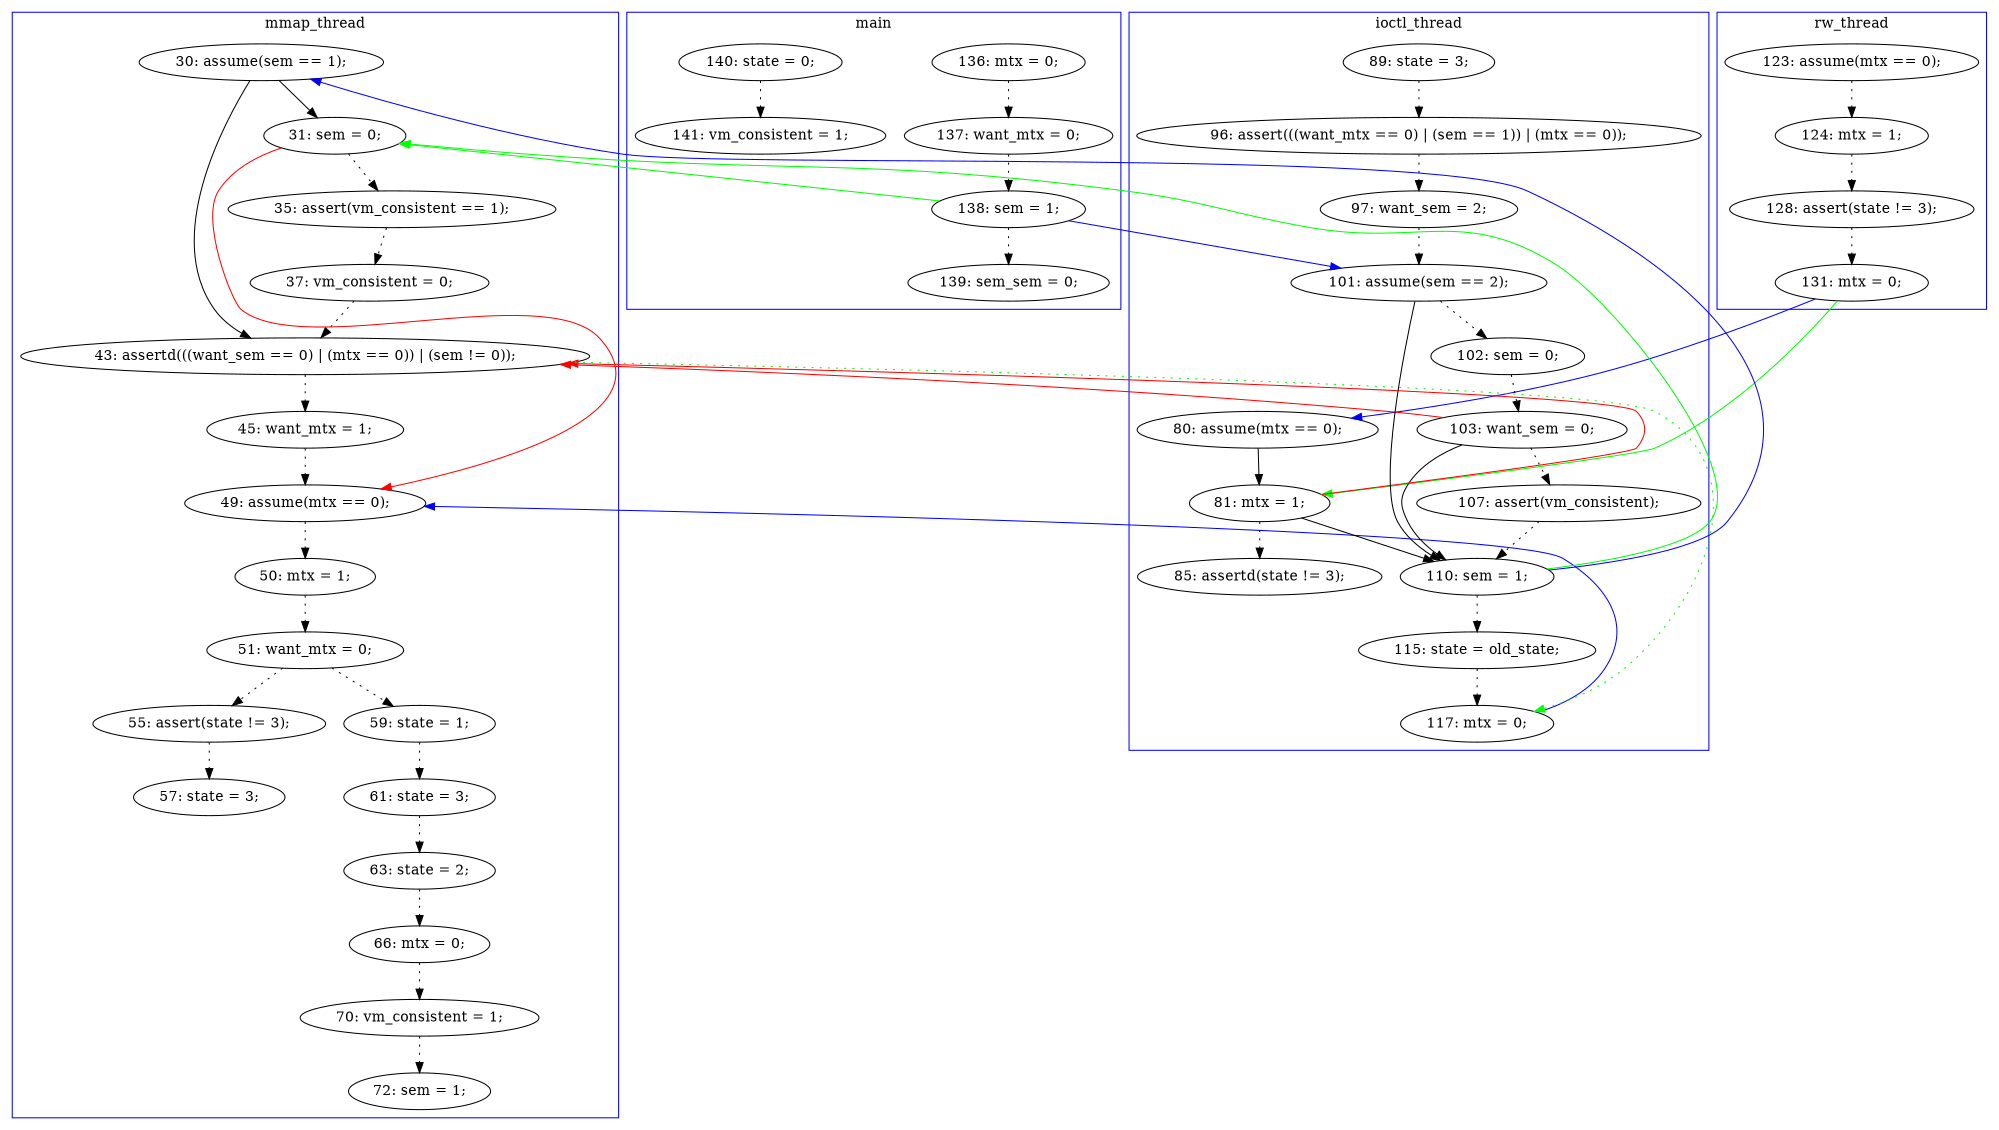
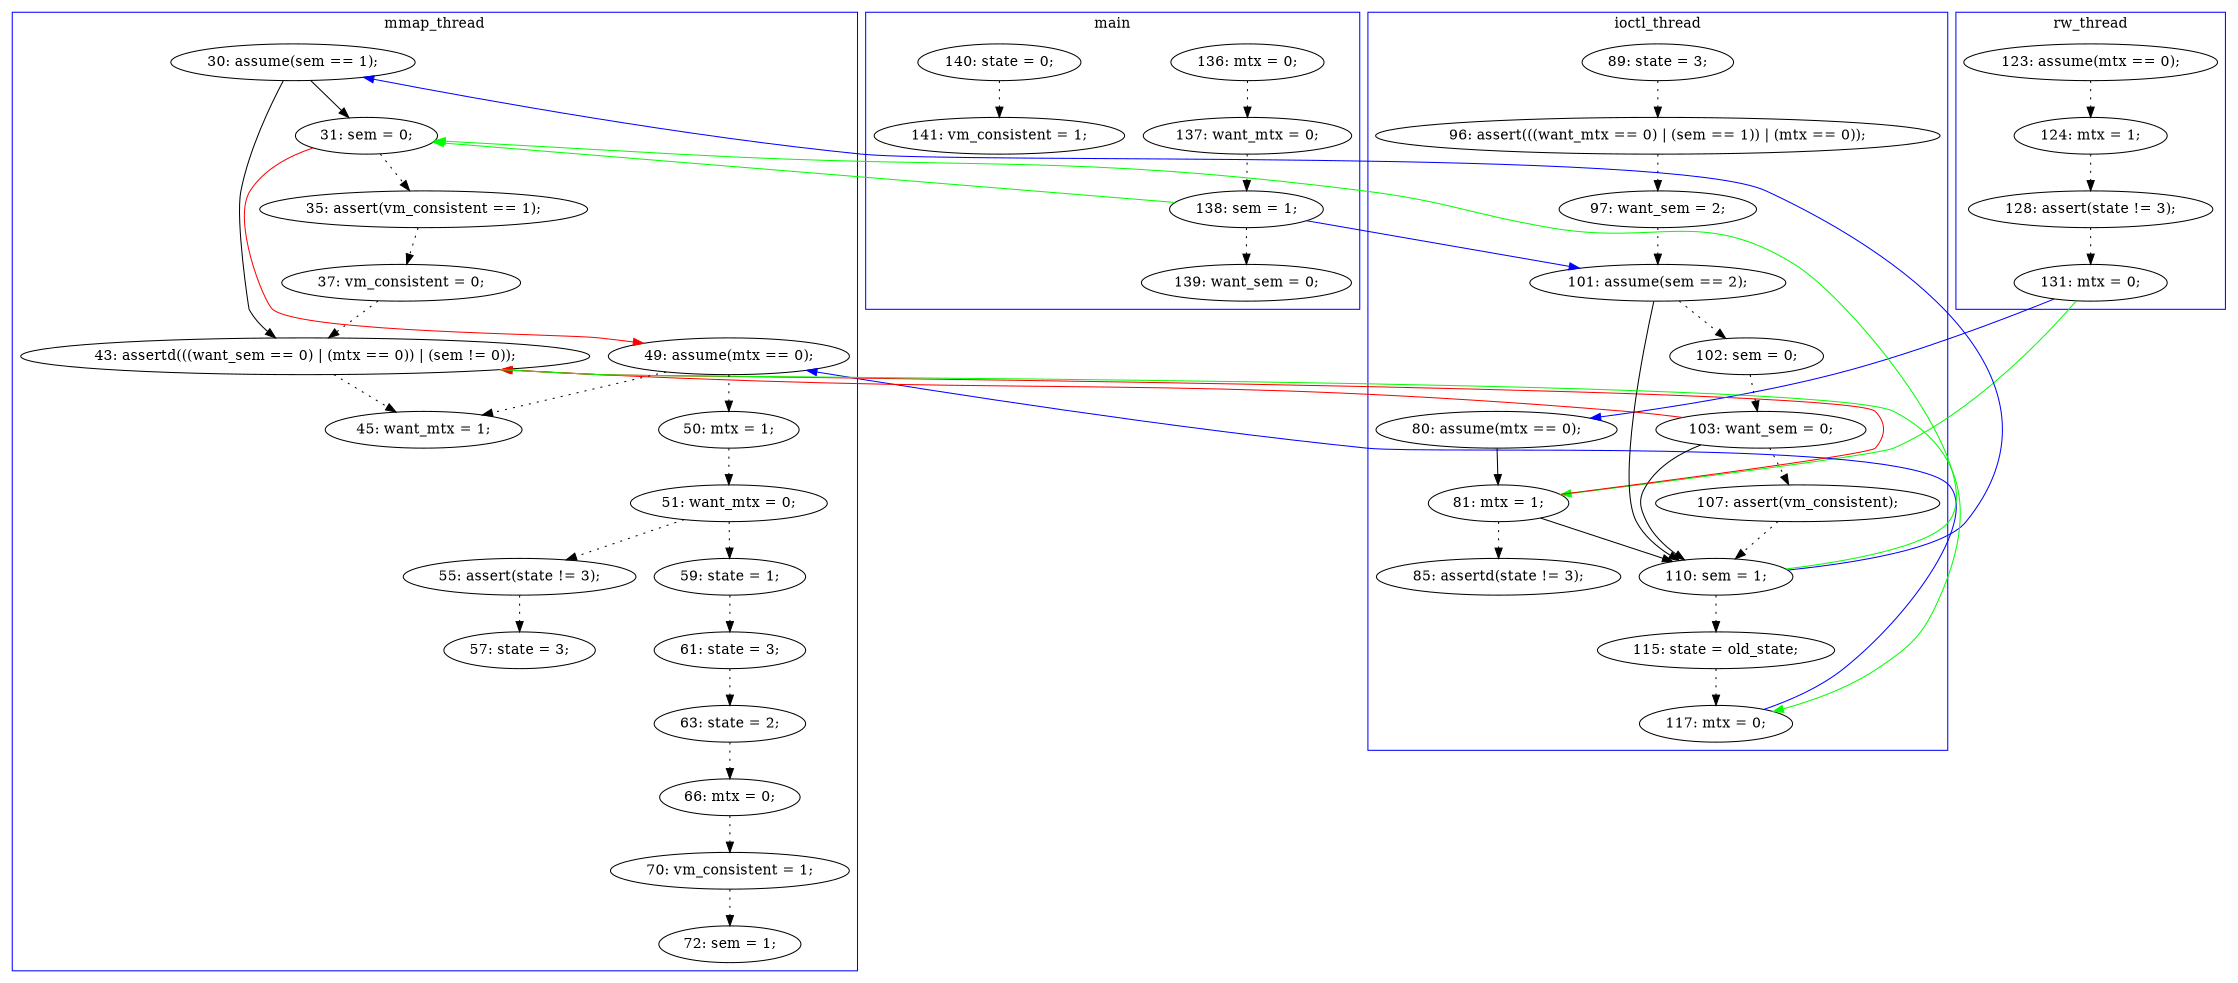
node "139: sem_sem = 0;": label "139: sem_sem = 0;" -> "139: want_sem = 0;"
edge "43: assertd(((want_sem == 0) | (mtx == 0)) | (sem != 0));" -> "117: mtx = 0;": style dotted -> solid
edge "45: want_mtx = 1;" -> "49: assume(mtx == 0);": reversed
